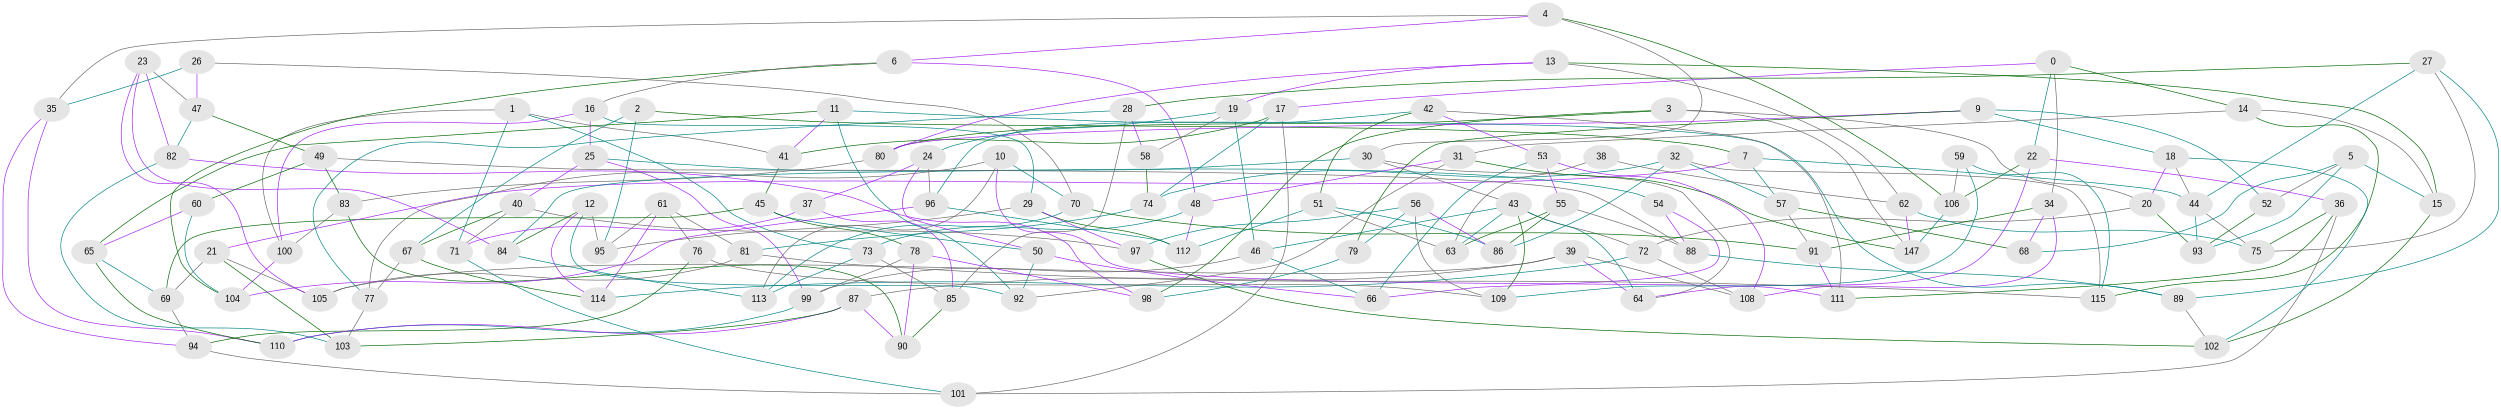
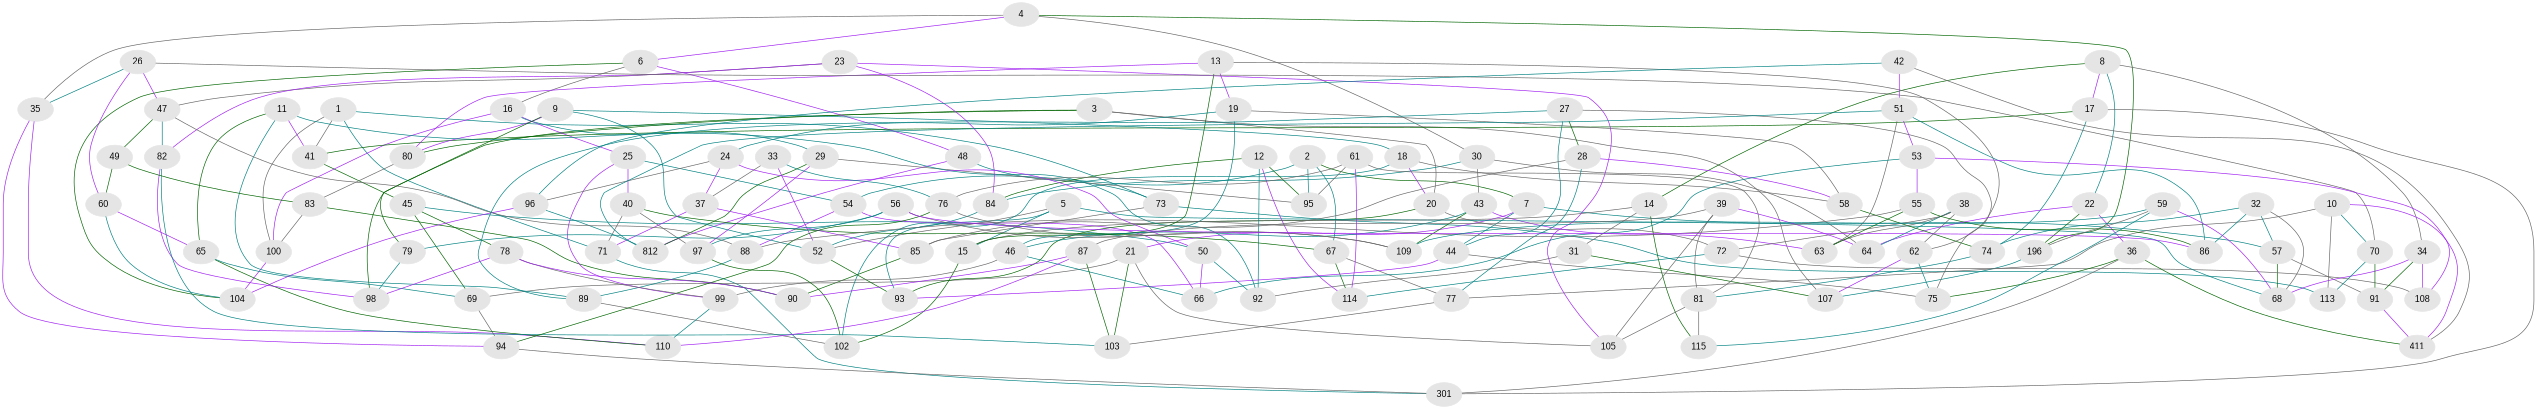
node "0": label "0" -> "8"
edge "42" -- "53": now "51" -- "53"
edge "26" -- "60": added
edge "42" -- "51": color darkgreen -> purple
node "33": added
edge "49" -- "88": now "47" -- "88"
edge "32" -- "115": now "32" -- "68"
edge "2" -- "54": added
edge "18" -- "44": now "18" -- "58"
edge "31" -- "48": removed
node "106": label "106" -> "196"
edge "43" -- "63": color teal -> purple
edge "43" -- "72": now "38" -- "72"
edge "12" -- "95": color gray40 -> darkgreen
edge "44" -- "93": color teal -> purple
edge "43" -- "64": now "38" -- "64"
edge "59" -- "68": added
node "112": label "112" -> "812"
node "147": label "147" -> "107"
edge "39" -- "108": now "39" -- "81"
edge "84" -- "113": now "84" -- "52"
node "111": label "111" -> "411"
node "101": label "101" -> "301"
